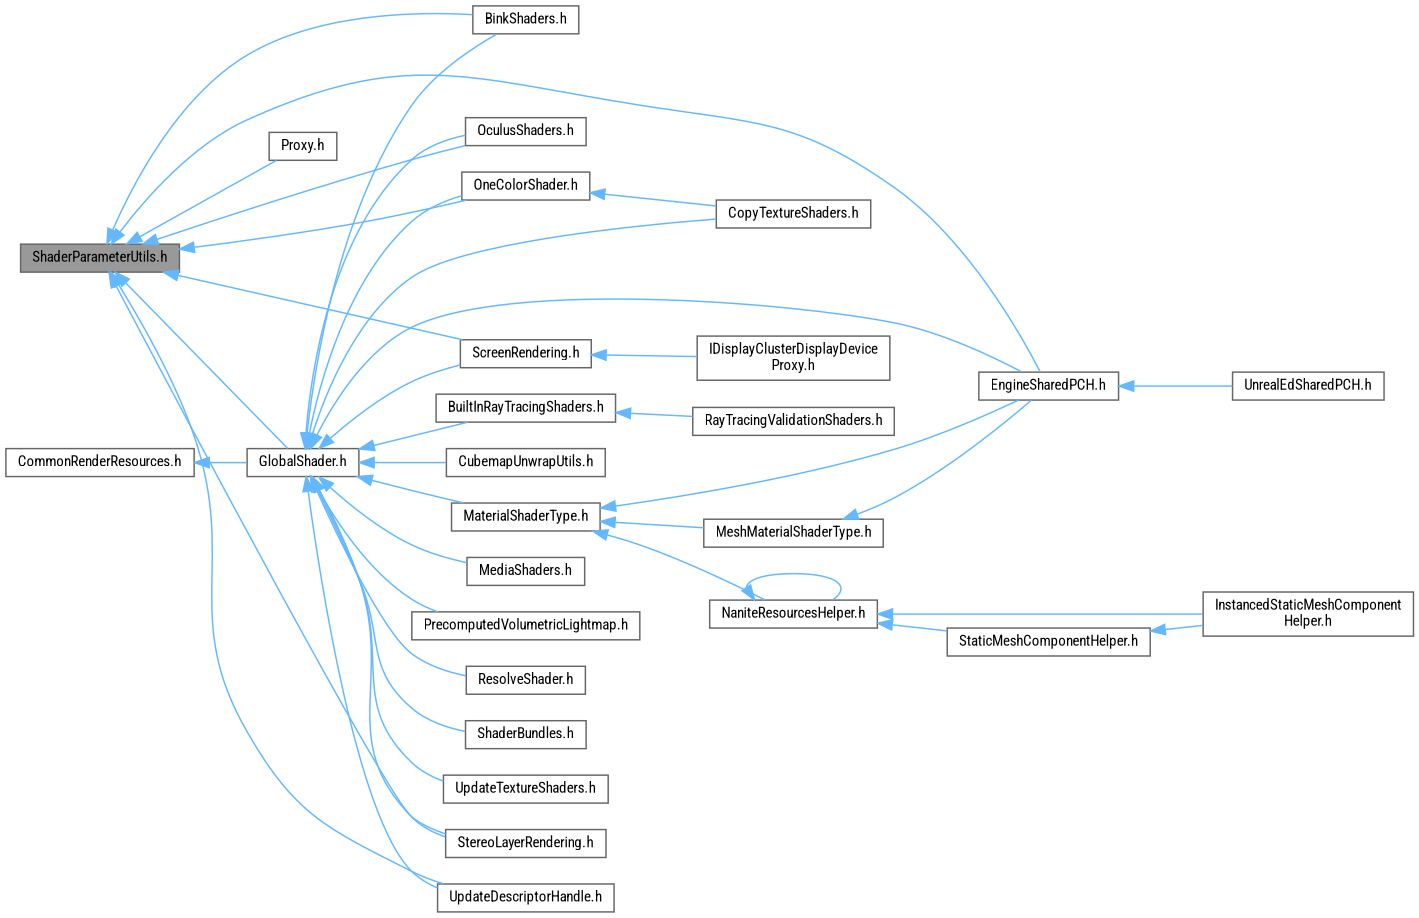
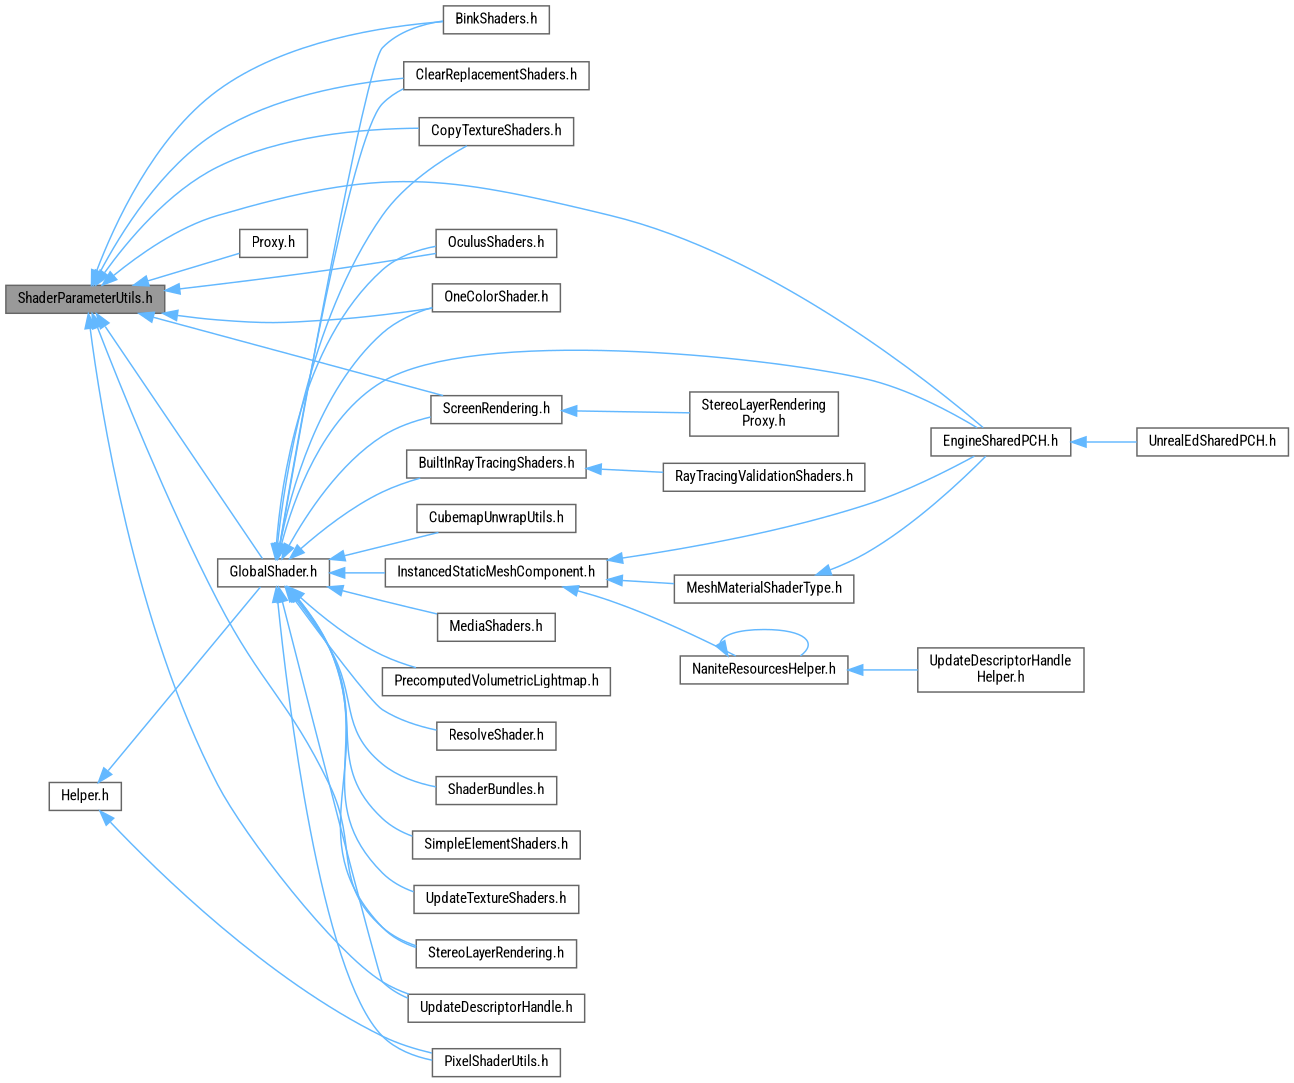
node "ClearReplacementShaders.h": added
edge "CopyTextureShaders.h" -> "OneColorShader.h": now "CopyTextureShaders.h" -> "ShaderParameterUtils.h"
node "IDisplayClusterDisplayDevice Proxy.h": label "IDisplayClusterDisplayDevice Proxy.h" -> "StereoLayerRendering Proxy.h"
node "CommonRenderResources.h": label "CommonRenderResources.h" -> "Helper.h"
node "MaterialShaderType.h": label "MaterialShaderType.h" -> "InstancedStaticMeshComponent.h"
node "InstancedStaticMeshComponent Helper.h": label "InstancedStaticMeshComponent Helper.h" -> "UpdateDescriptorHandle Helper.h"
node "StaticMeshComponentHelper.h": removed
node "SimpleElementShaders.h": added
node "PixelShaderUtils.h": added
